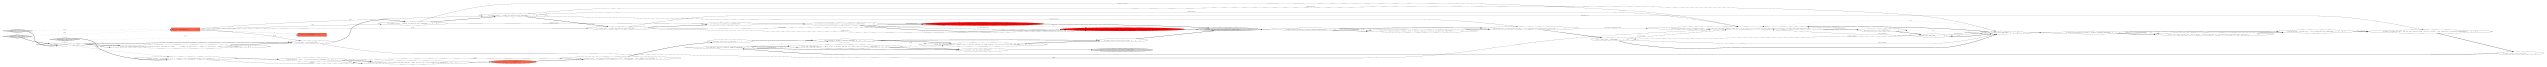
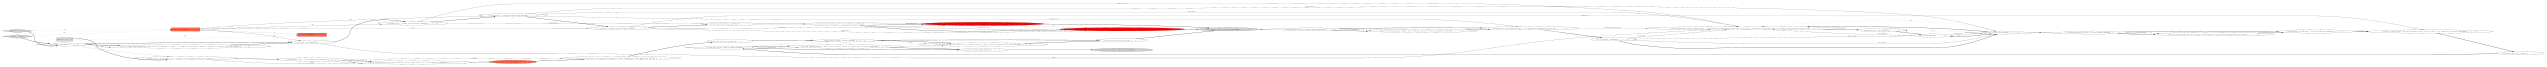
node "main['0', '0', '1']": shape diamond -> box
